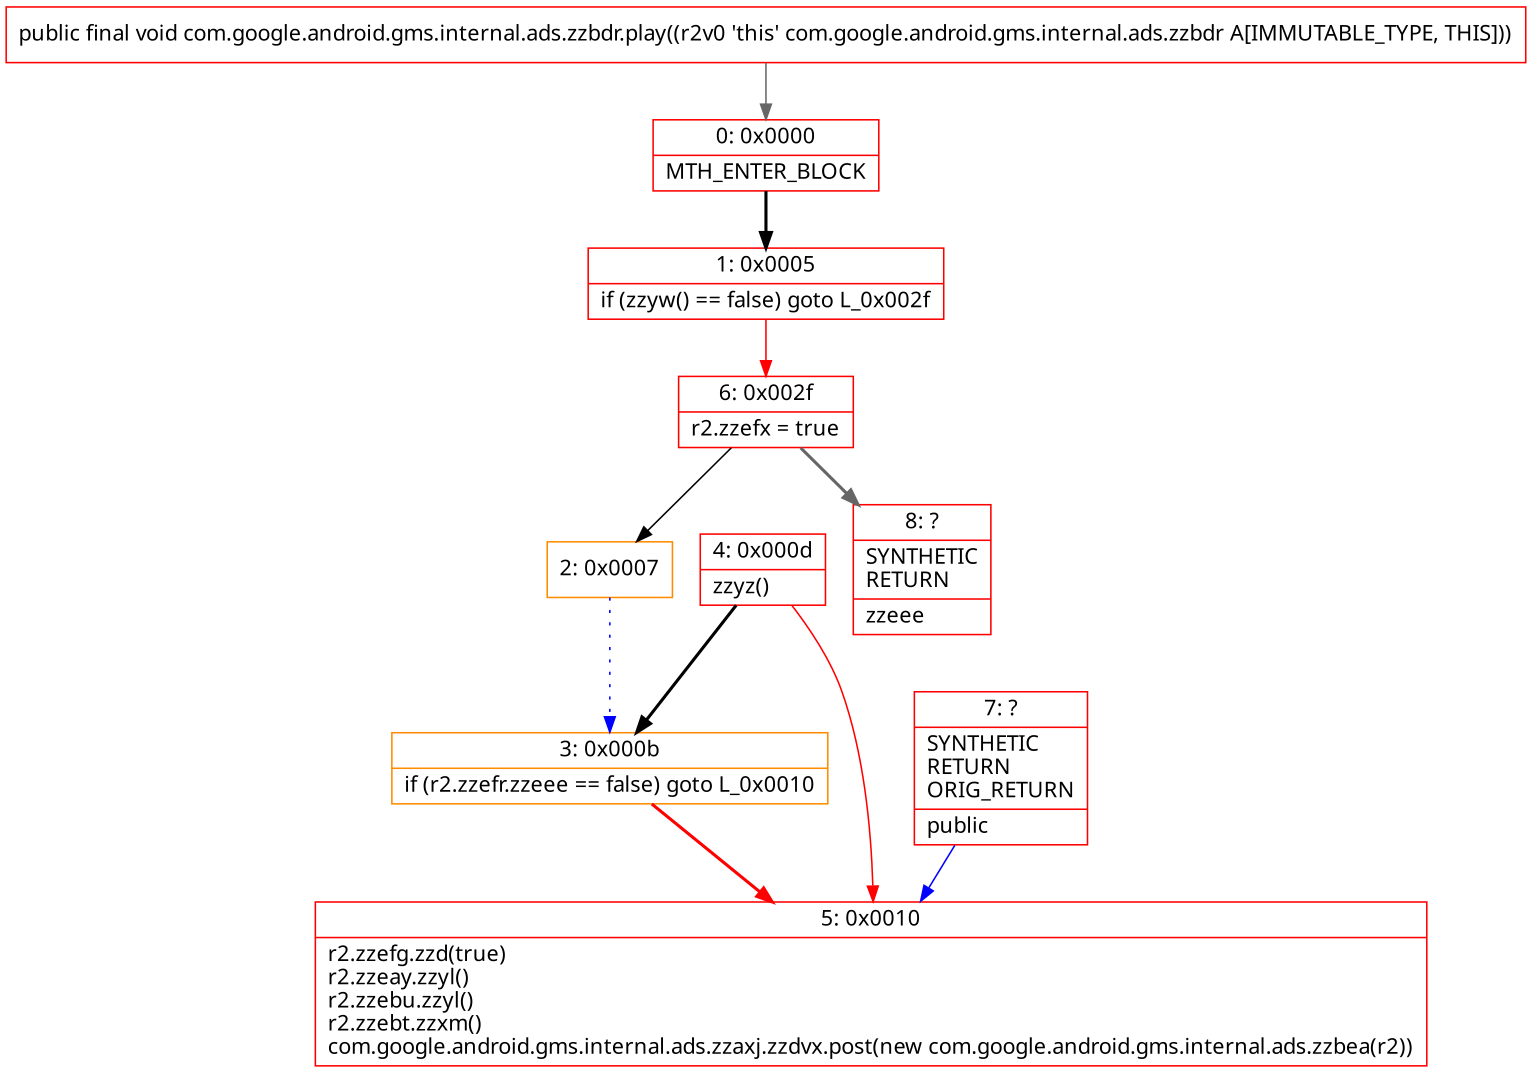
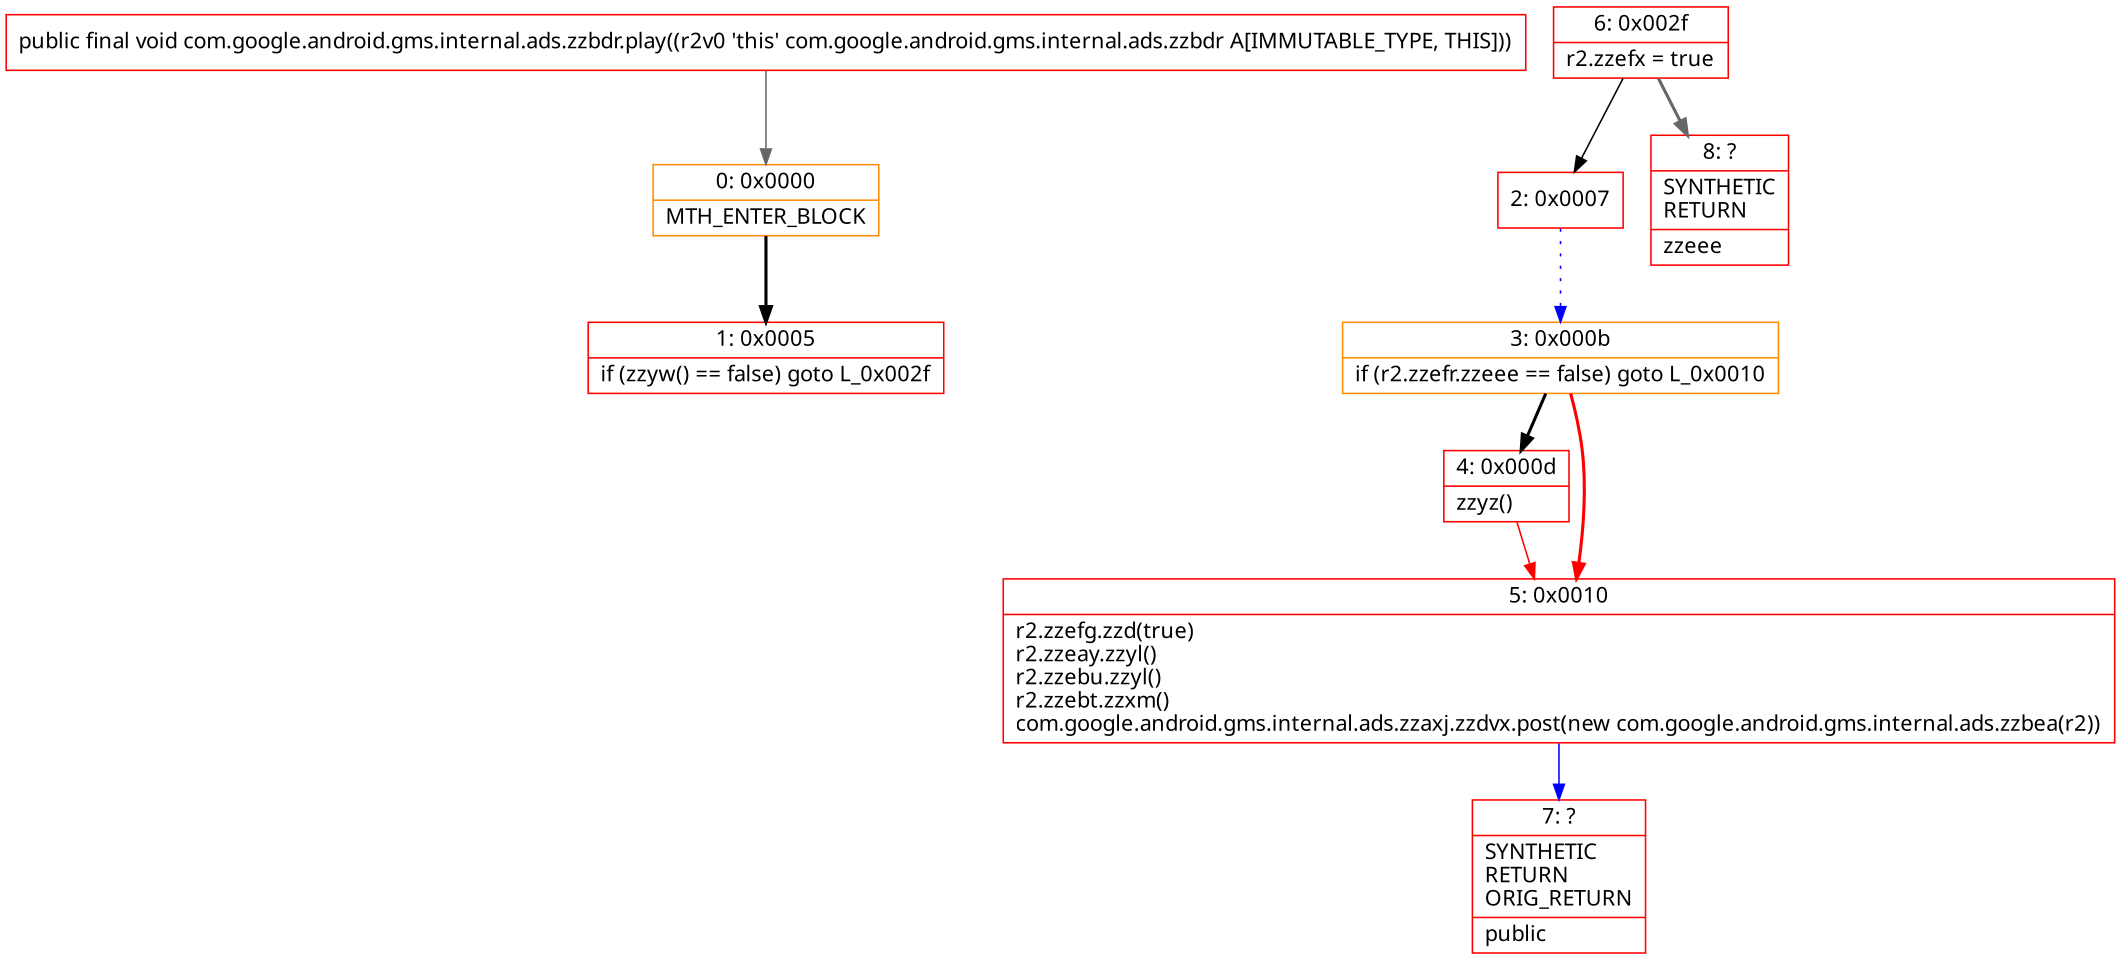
node "0: 0x0000": color red -> darkorange
edge "1: 0x0005" -> "6: 0x002f": removed
node "2: 0x0007": color darkorange -> red
edge "4: 0x000d" -> "3: 0x000b": reversed
edge "7: ?" -> "5: 0x0010": reversed
